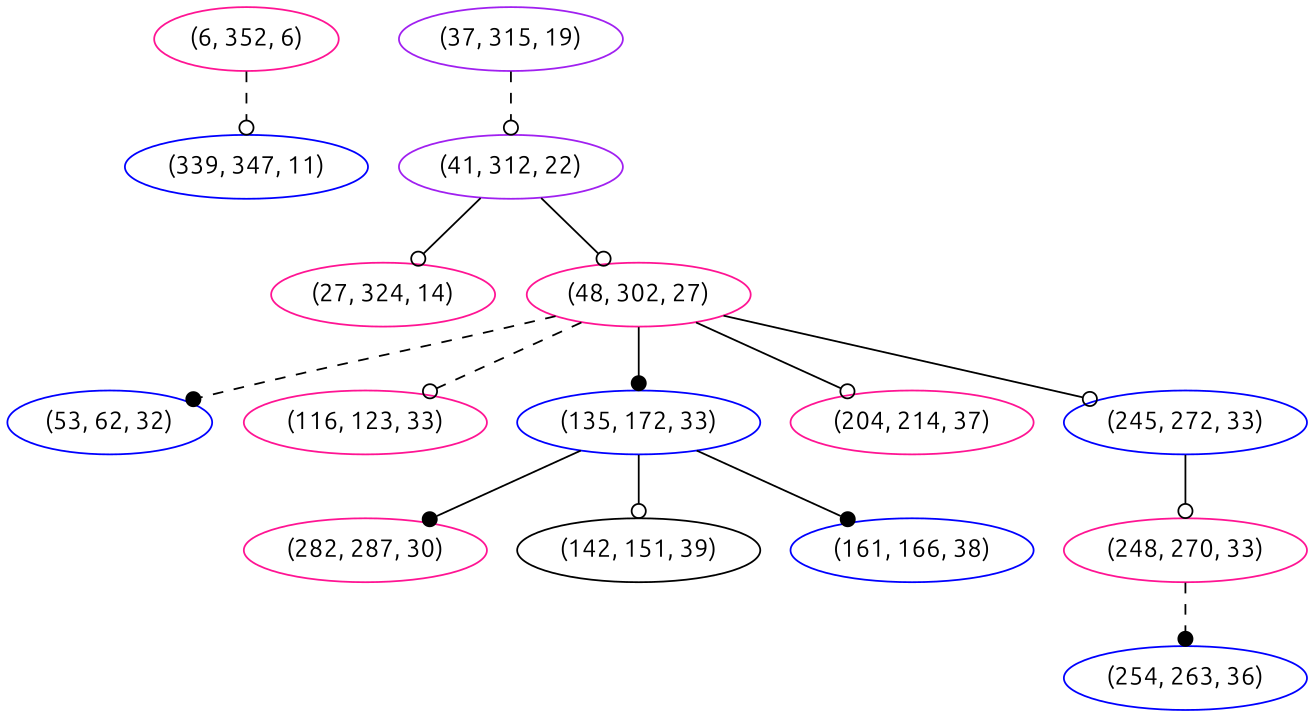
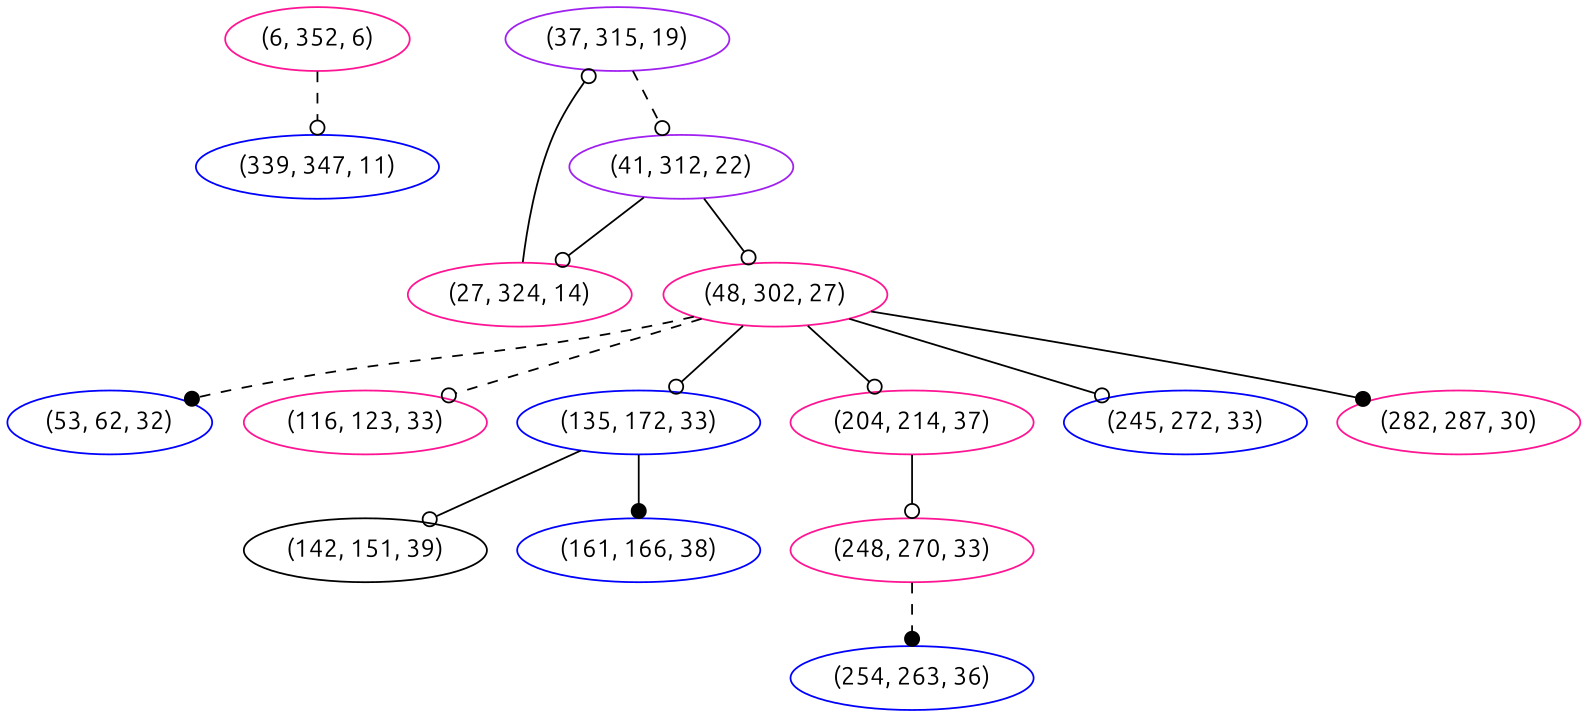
edge "(27, 324, 14)" -> "(37, 315, 19)": added
edge "(48, 302, 27)" -> "(135, 172, 33)": arrowhead dot -> odot
edge "(245, 272, 33)" -> "(248, 270, 33)": now "(204, 214, 37)" -> "(248, 270, 33)"
edge "(135, 172, 33)" -> "(282, 287, 30)": now "(48, 302, 27)" -> "(282, 287, 30)"
